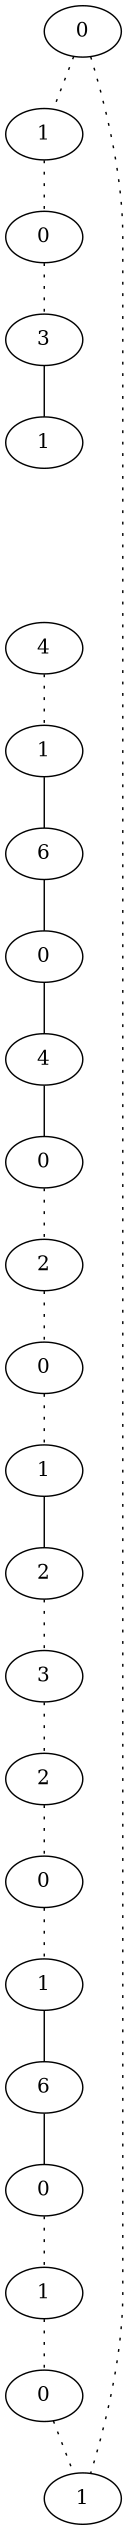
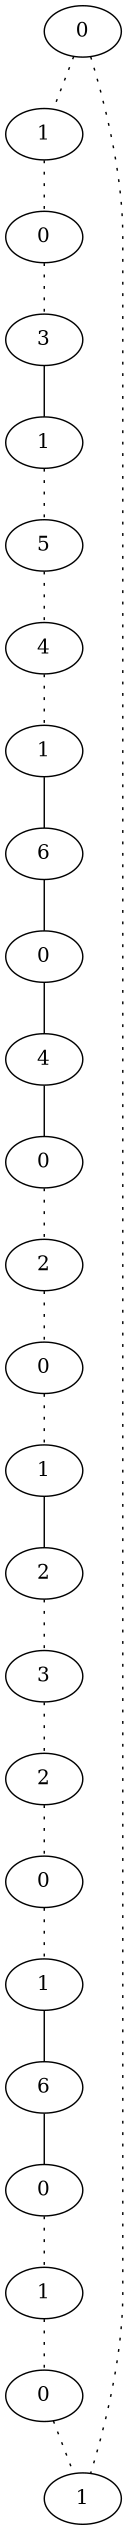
node "5": added
